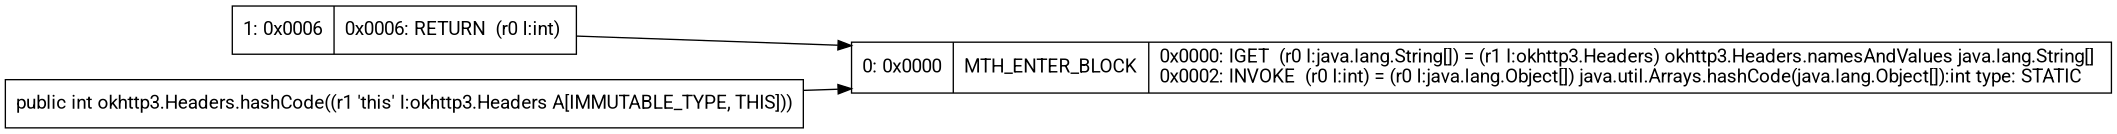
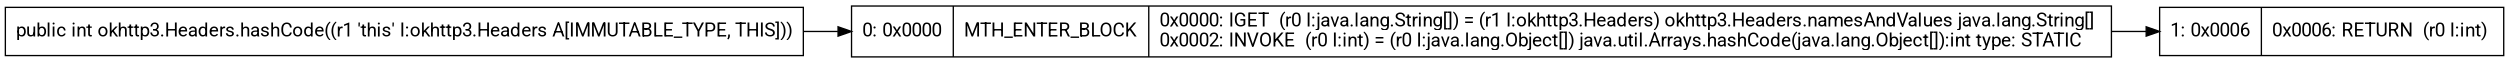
edge "1: 0x0006" -> "0: 0x0000": reversed
